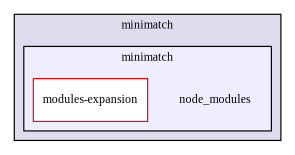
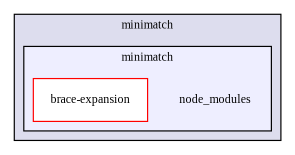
node "modules-expansion": label "modules-expansion" -> "brace-expansion"
